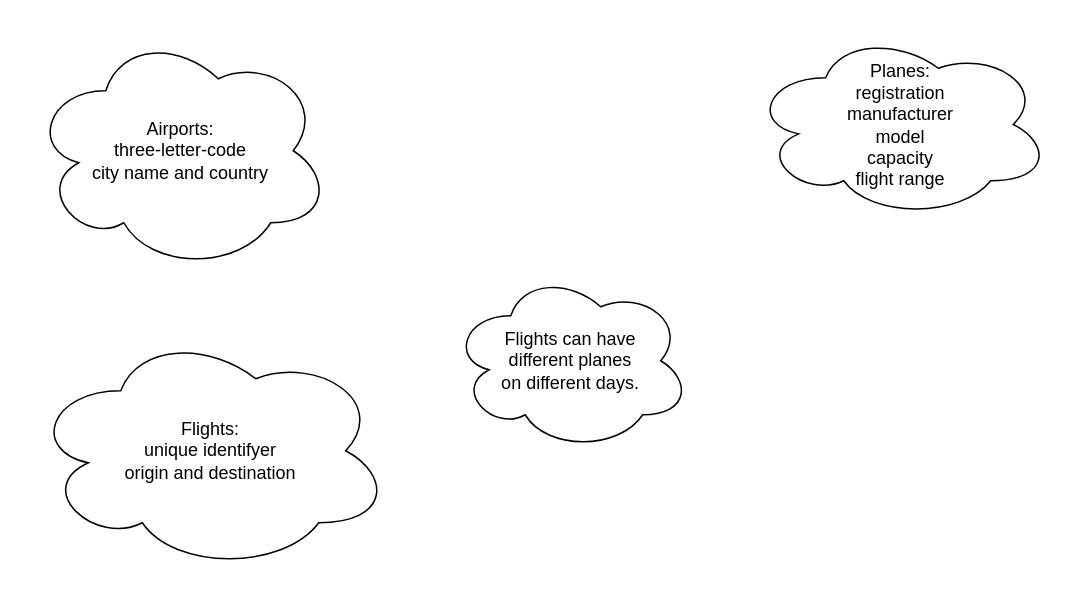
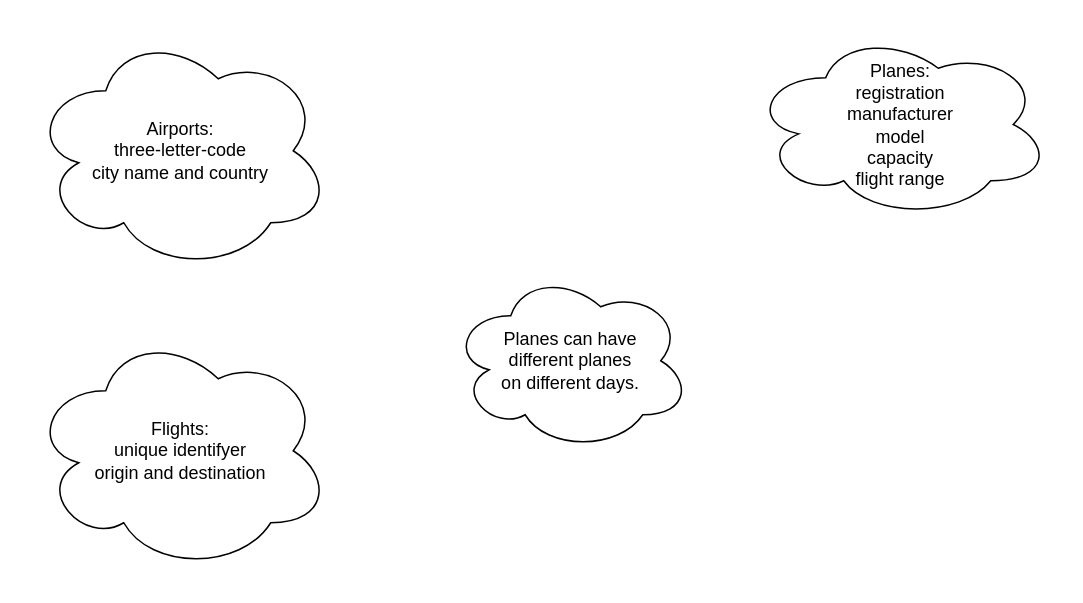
node "Flights can have different planes on different days.": label "Flights can have different planes on different days." -> "Planes can have different planes on different days."
node "Flights: unique identifyer origin and destination": size 360x240 -> 300x240
